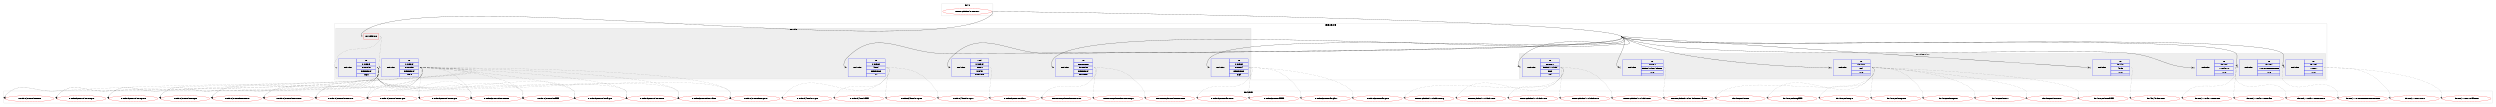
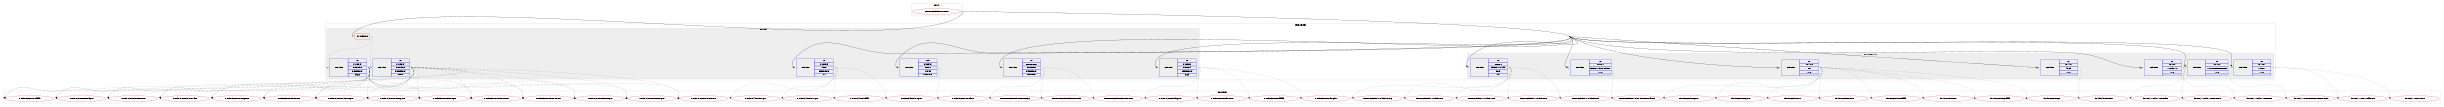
node "sys-devel/automake-1.15.1-r2": removed
